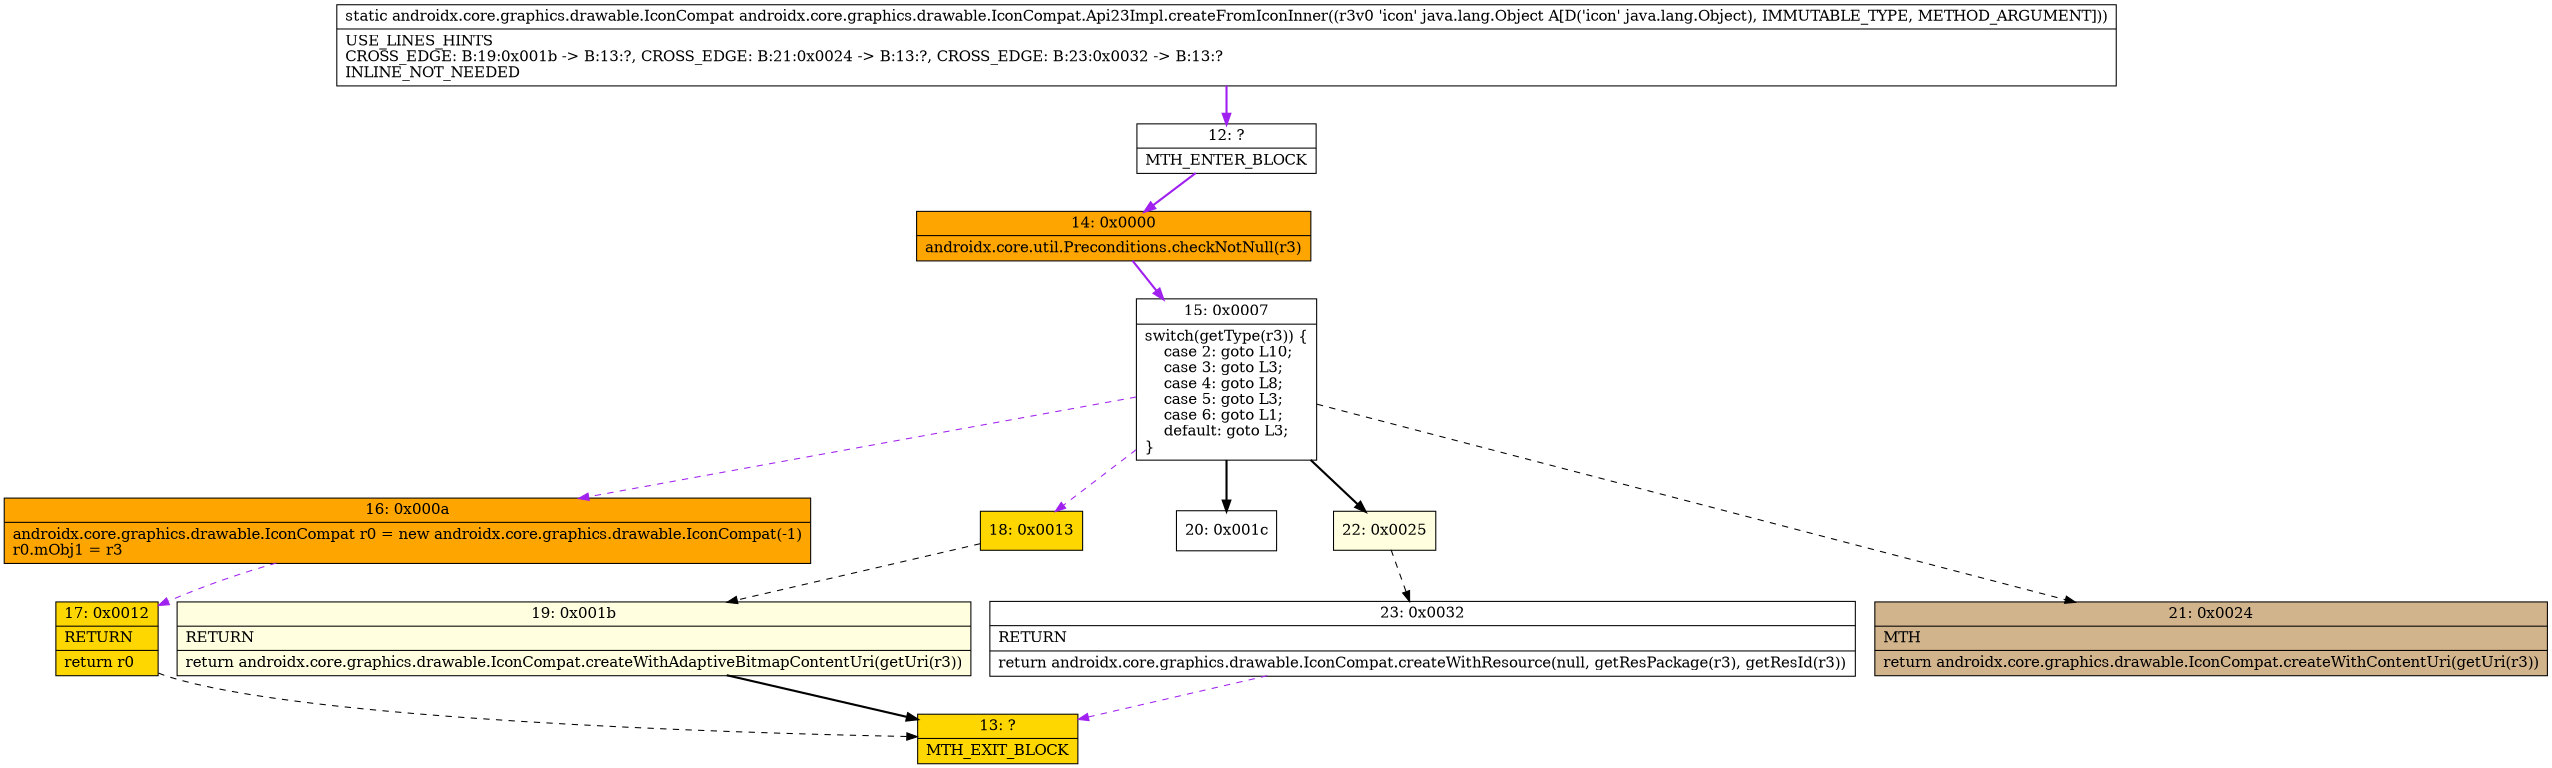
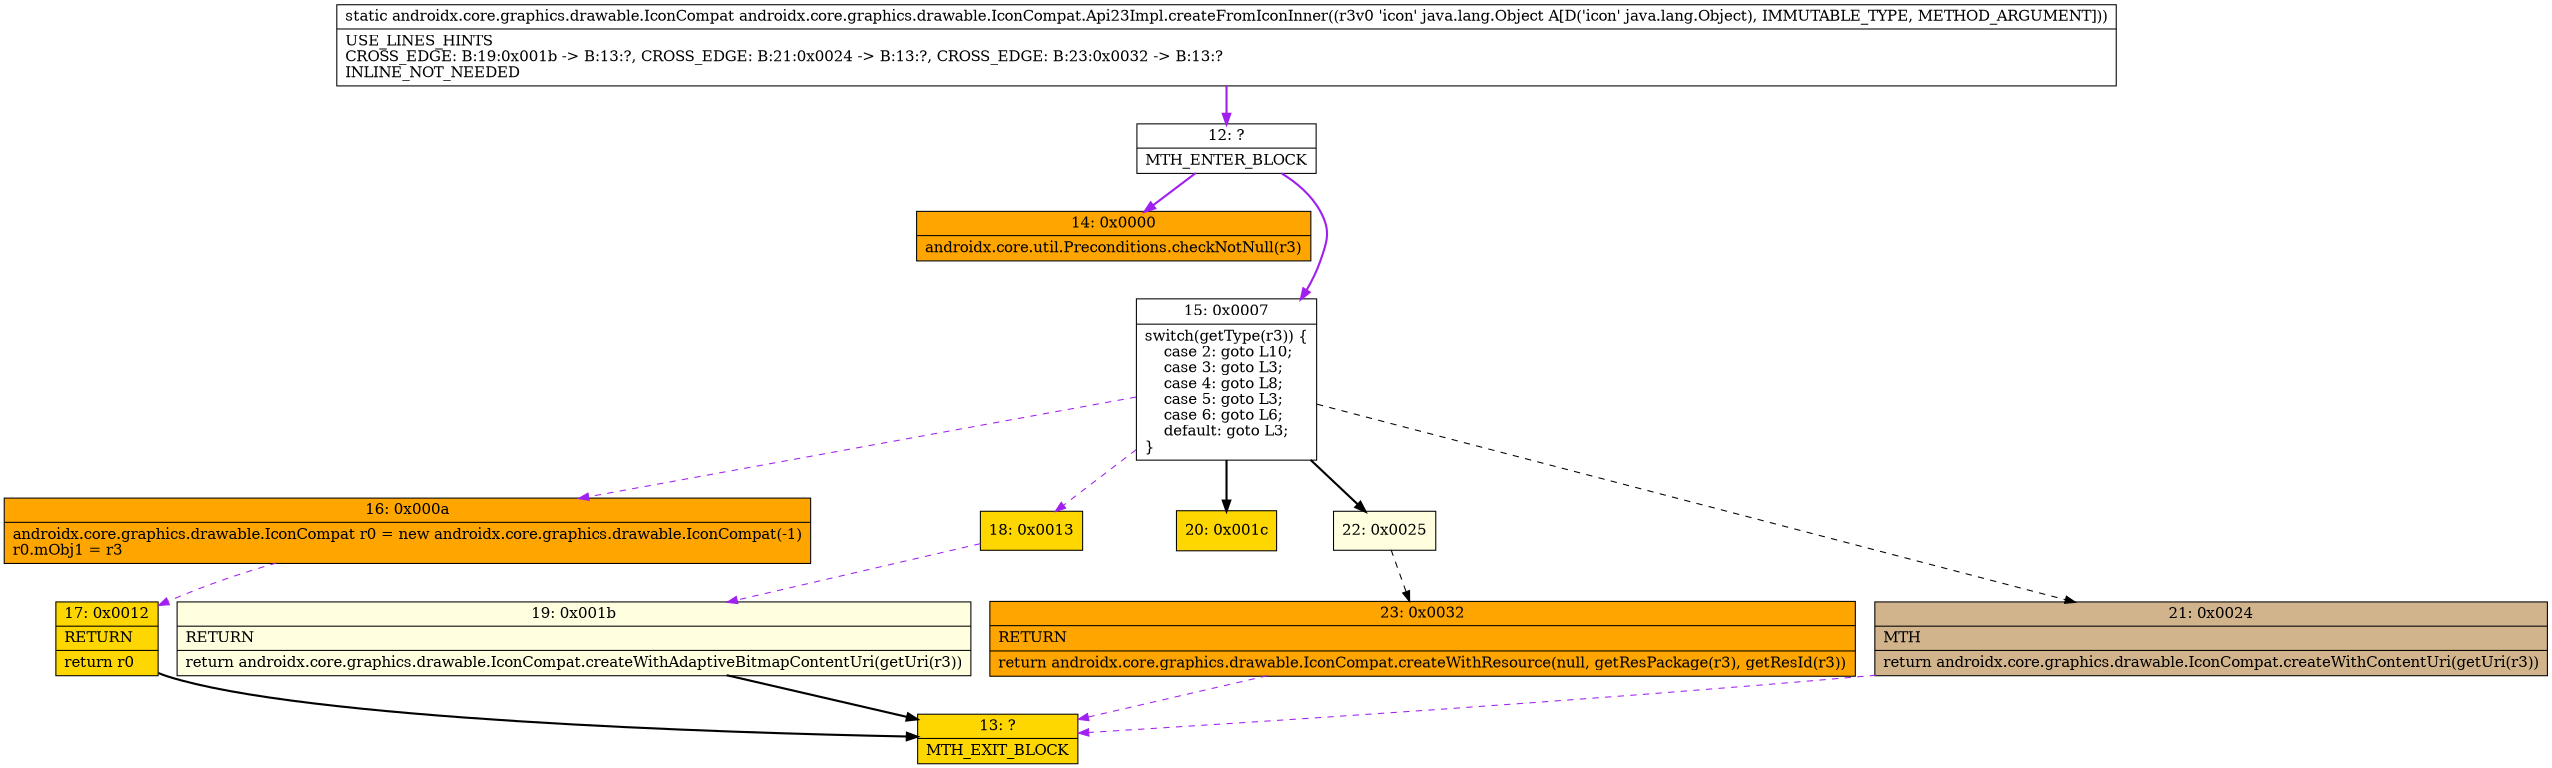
edge "14: 0x0000" -> "15: 0x0007": now "12: ?" -> "15: 0x0007"
node "15: 0x0007": text "case 6: goto L1;" -> "case 6: goto L6;"
node "20: 0x001c": fillcolor white -> gold
edge "18: 0x0013" -> "19: 0x001b": color black -> purple
node "23: 0x0032": fillcolor white -> orange
edge "21: 0x0024" -> "13: ?": added
edge "17: 0x0012" -> "13: ?": style dashed -> bold
